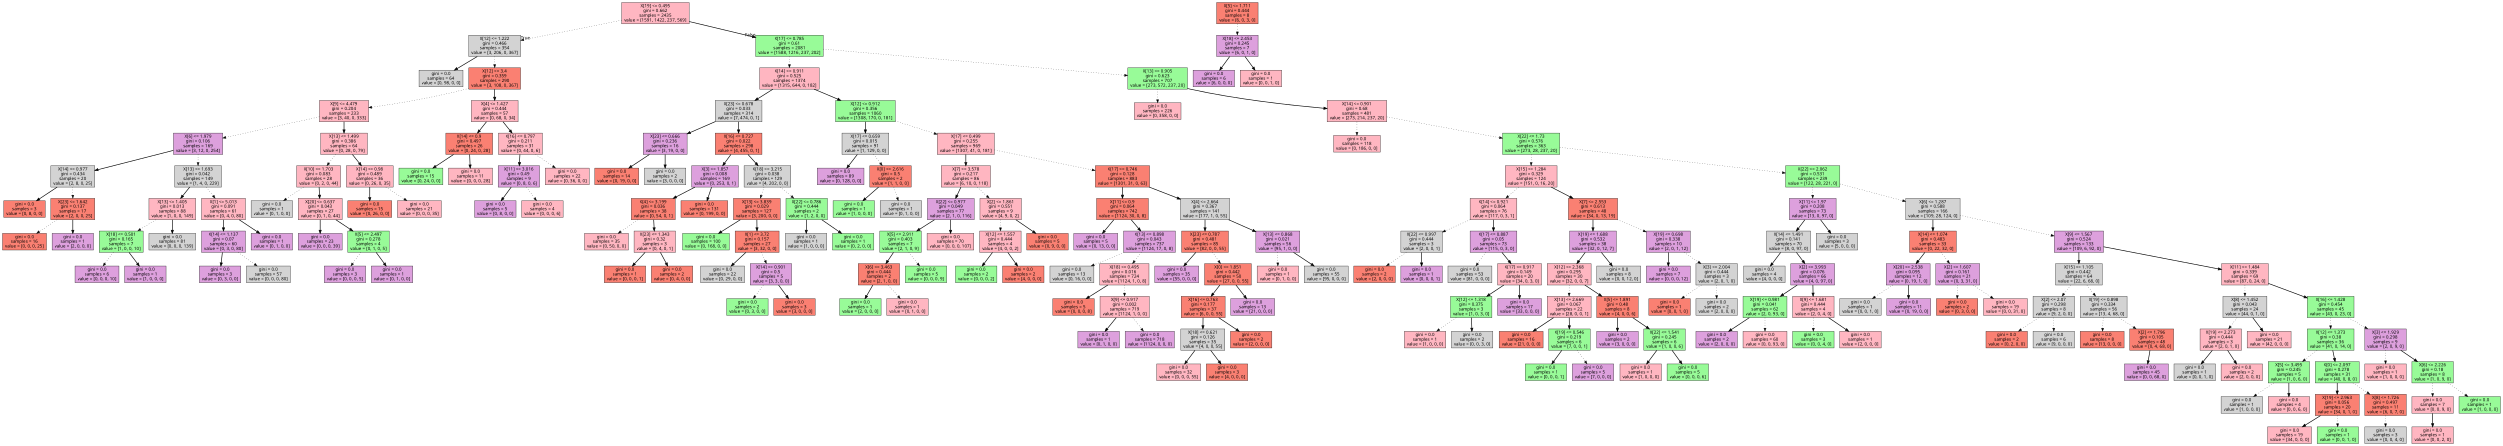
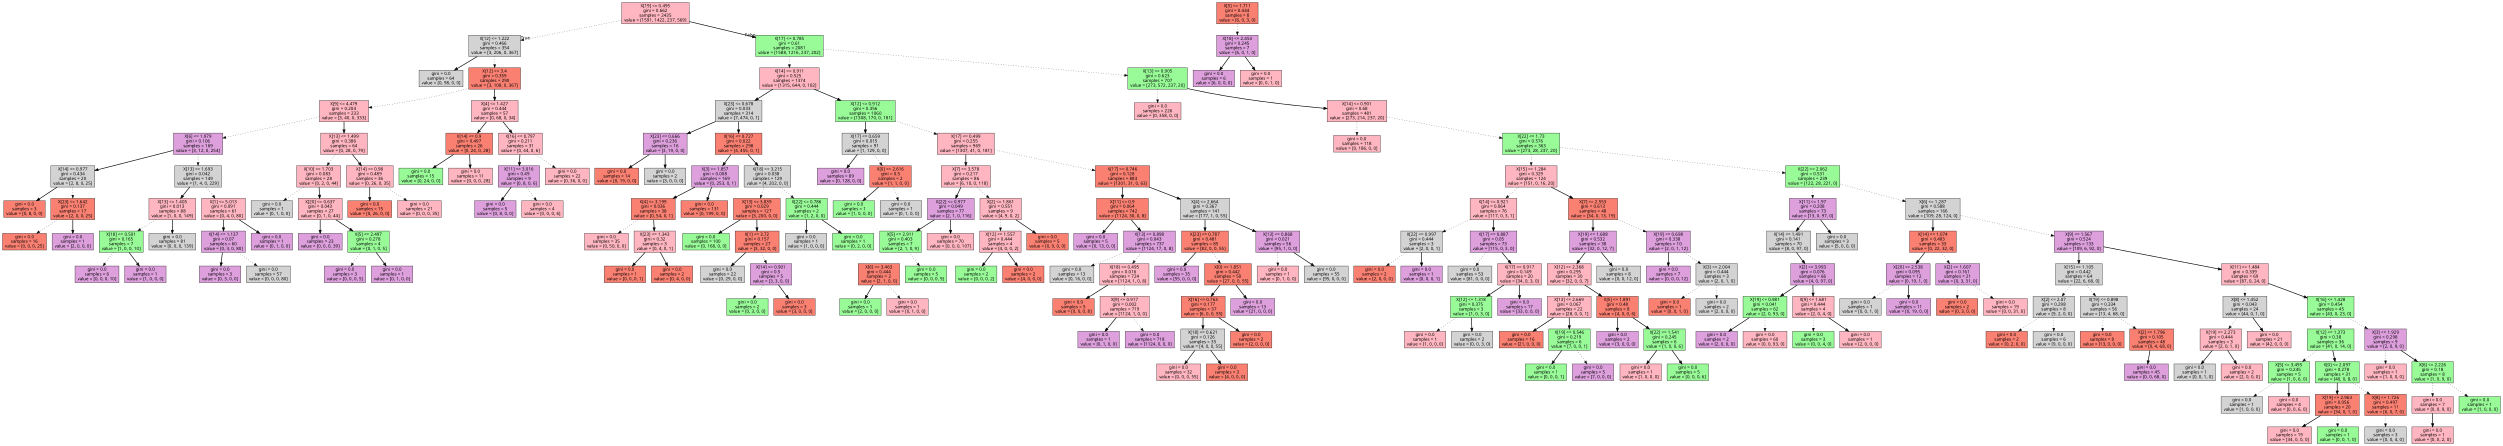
edge "X[5] <= 2.911 gini = 0.403 samples = 7 value = [2, 1, 0, 9]" -> "X[6] <= 3.463 gini = 0.444 samples = 2 value = [2, 1, 0, 0]": removed
node "gini = 0.0 samples = 4 value = [4, 0, 0, 0]": removed
